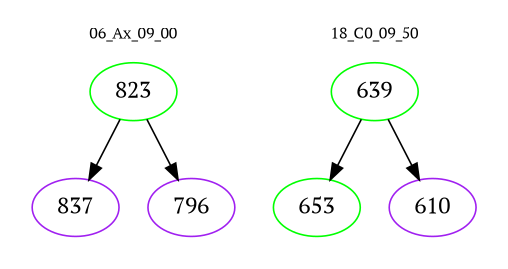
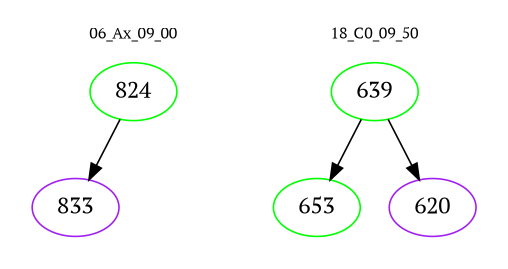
node "823": label "823" -> "824"
node "837": label "837" -> "833"
node "796": removed
node "610": label "610" -> "620"
